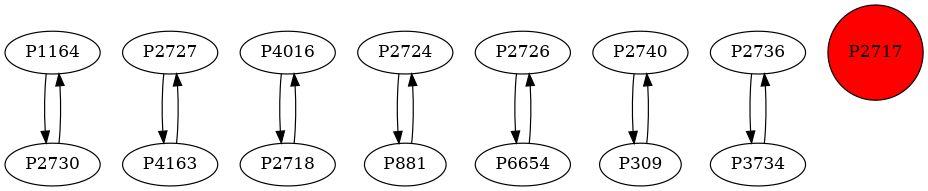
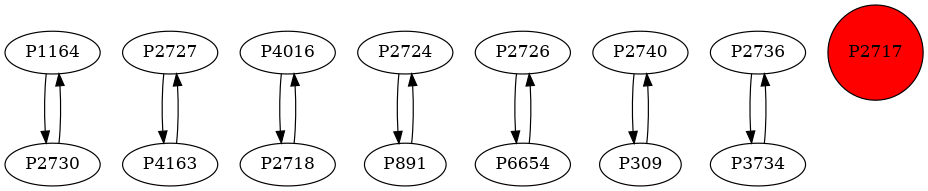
node "P881": label "P881" -> "P891"
